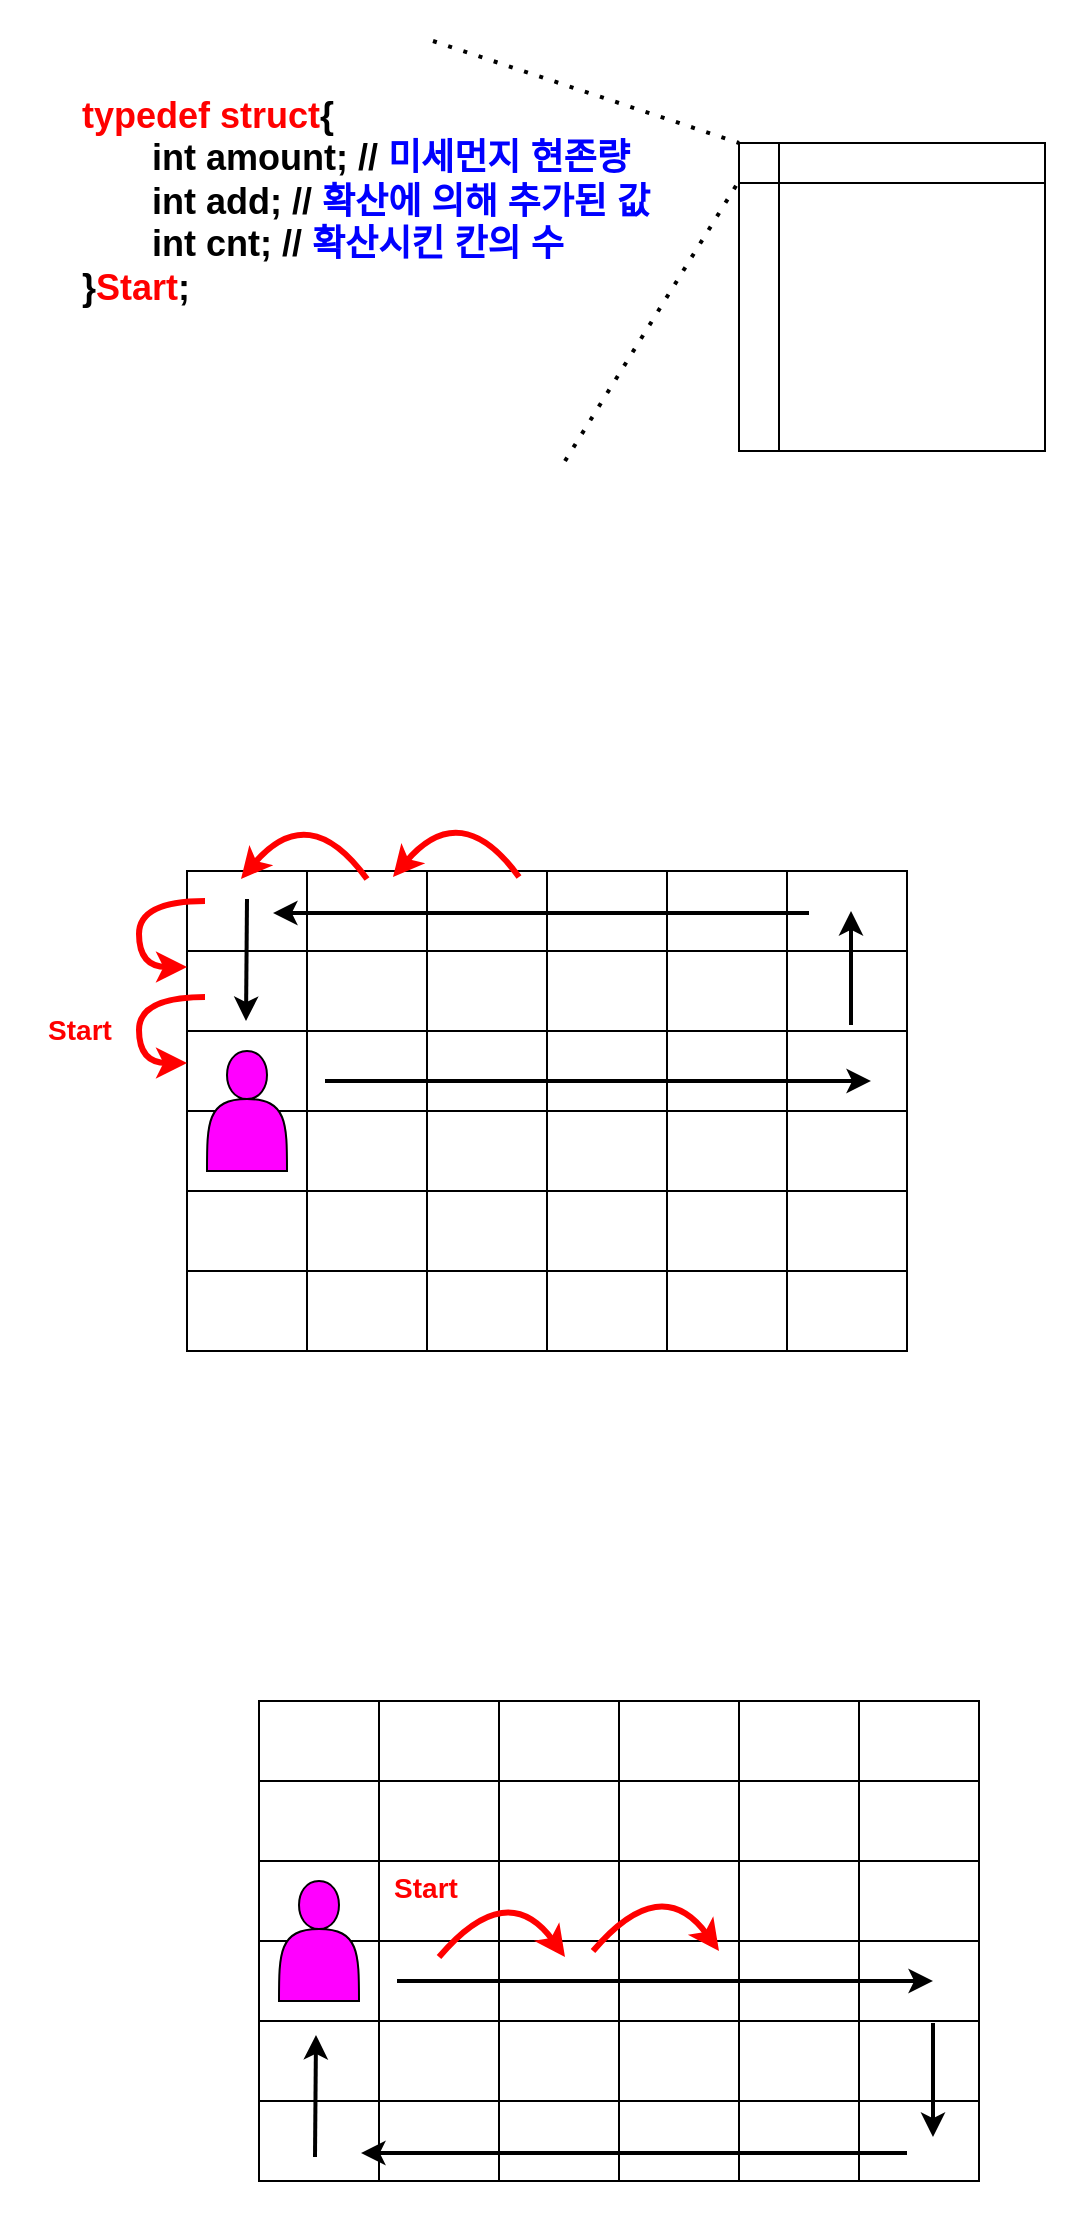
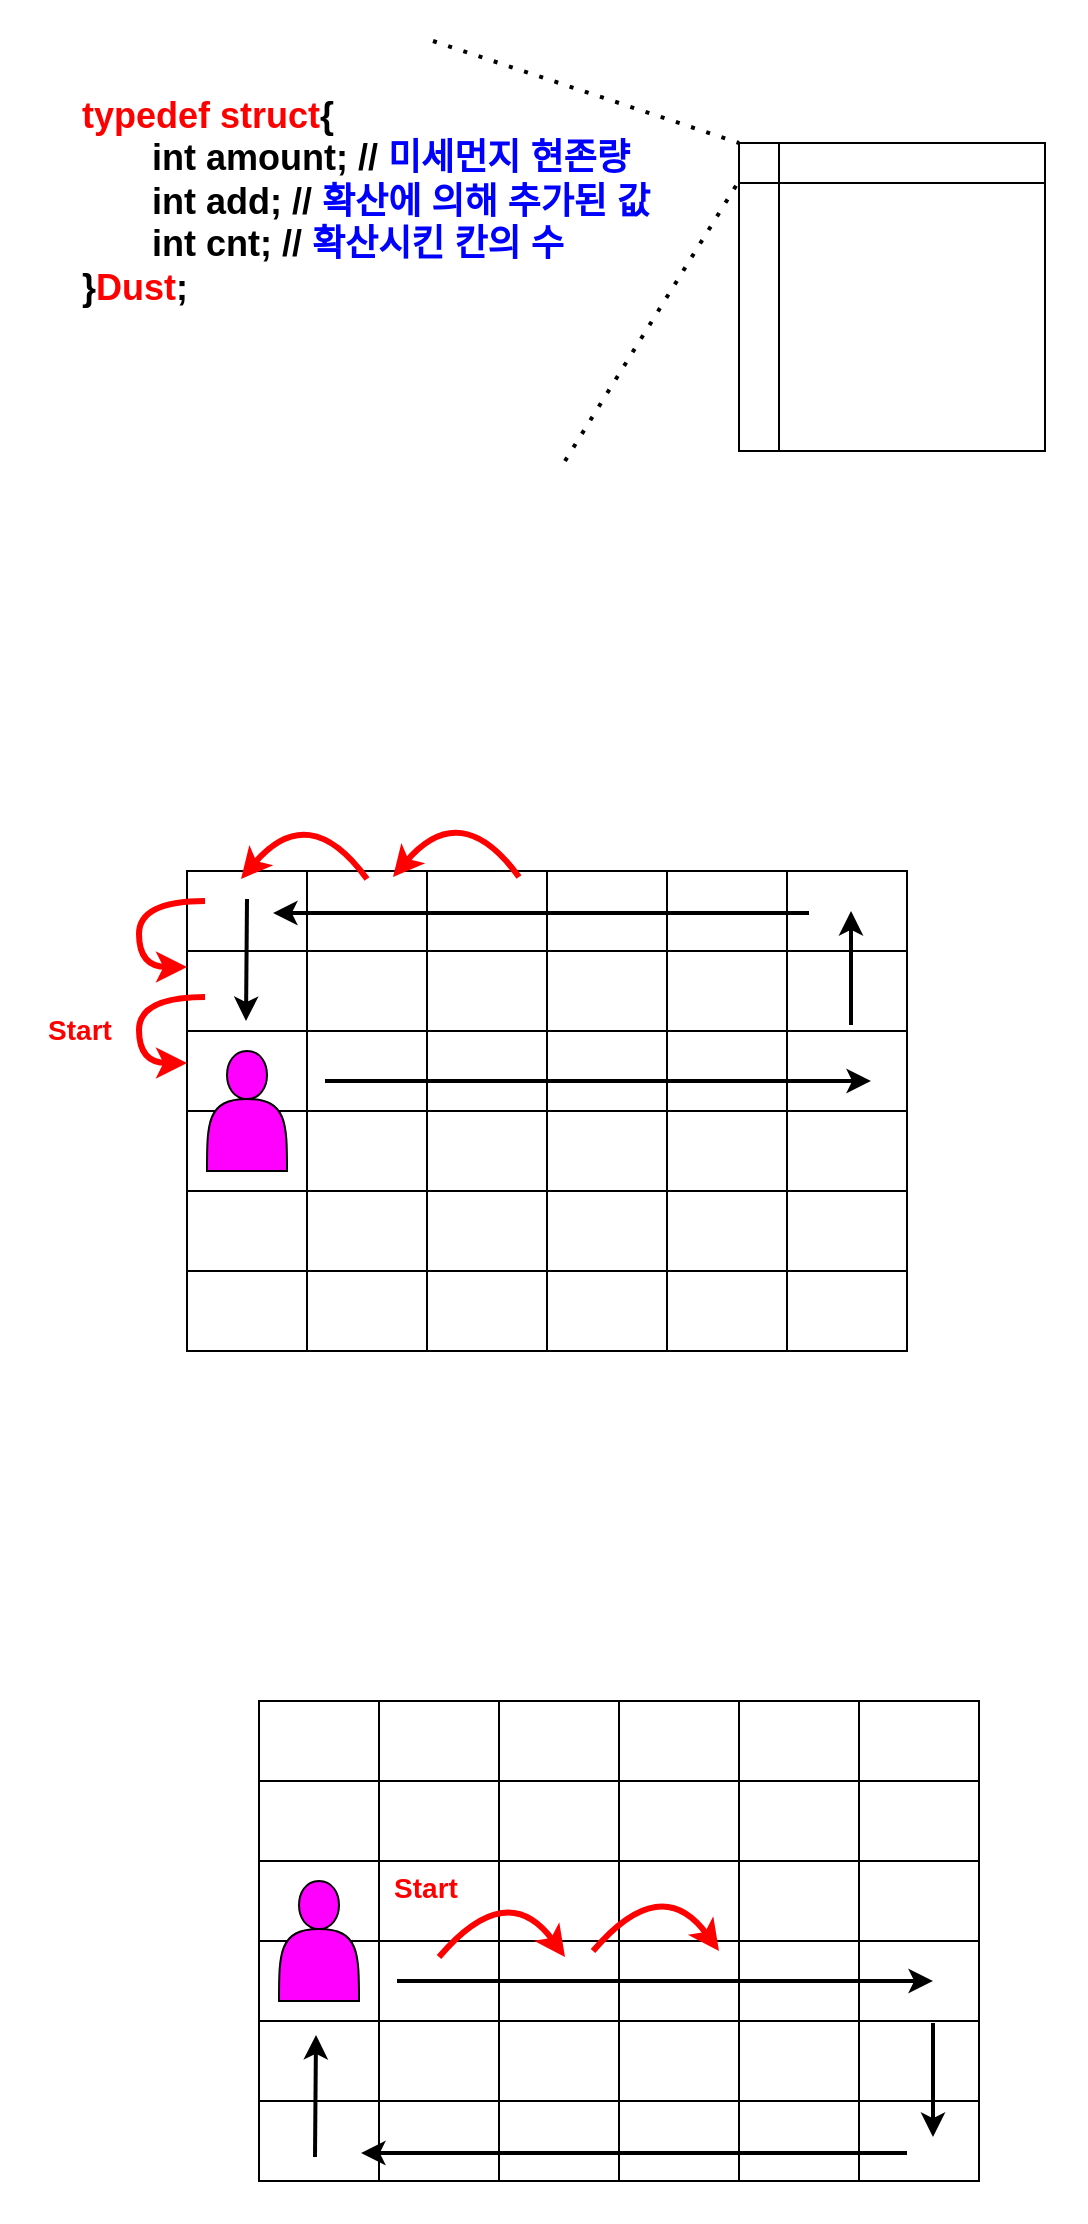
node "typedef struct{ int amount; // 미세먼지 현존량 int add; // 확산에 의해 추가된 값 int cnt; // 확산시킨 칸의 수 }Start;": label "typedef struct{ int amount; // 미세먼지 현존량 int add; // 확산에 의해 추가된 값 int cnt; // 확산시킨 칸의 수 }Start;" -> "typedef struct{ int amount; // 미세먼지 현존량 int add; // 확산에 의해 추가된 값 int cnt; // 확산시킨 칸의 수 }Dust;"
